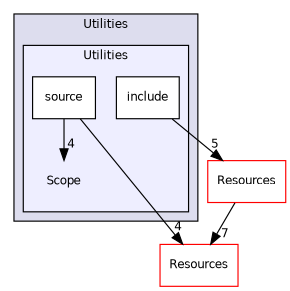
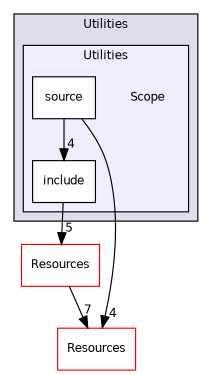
edge "source" -> "Scope": now "source" -> "include"
